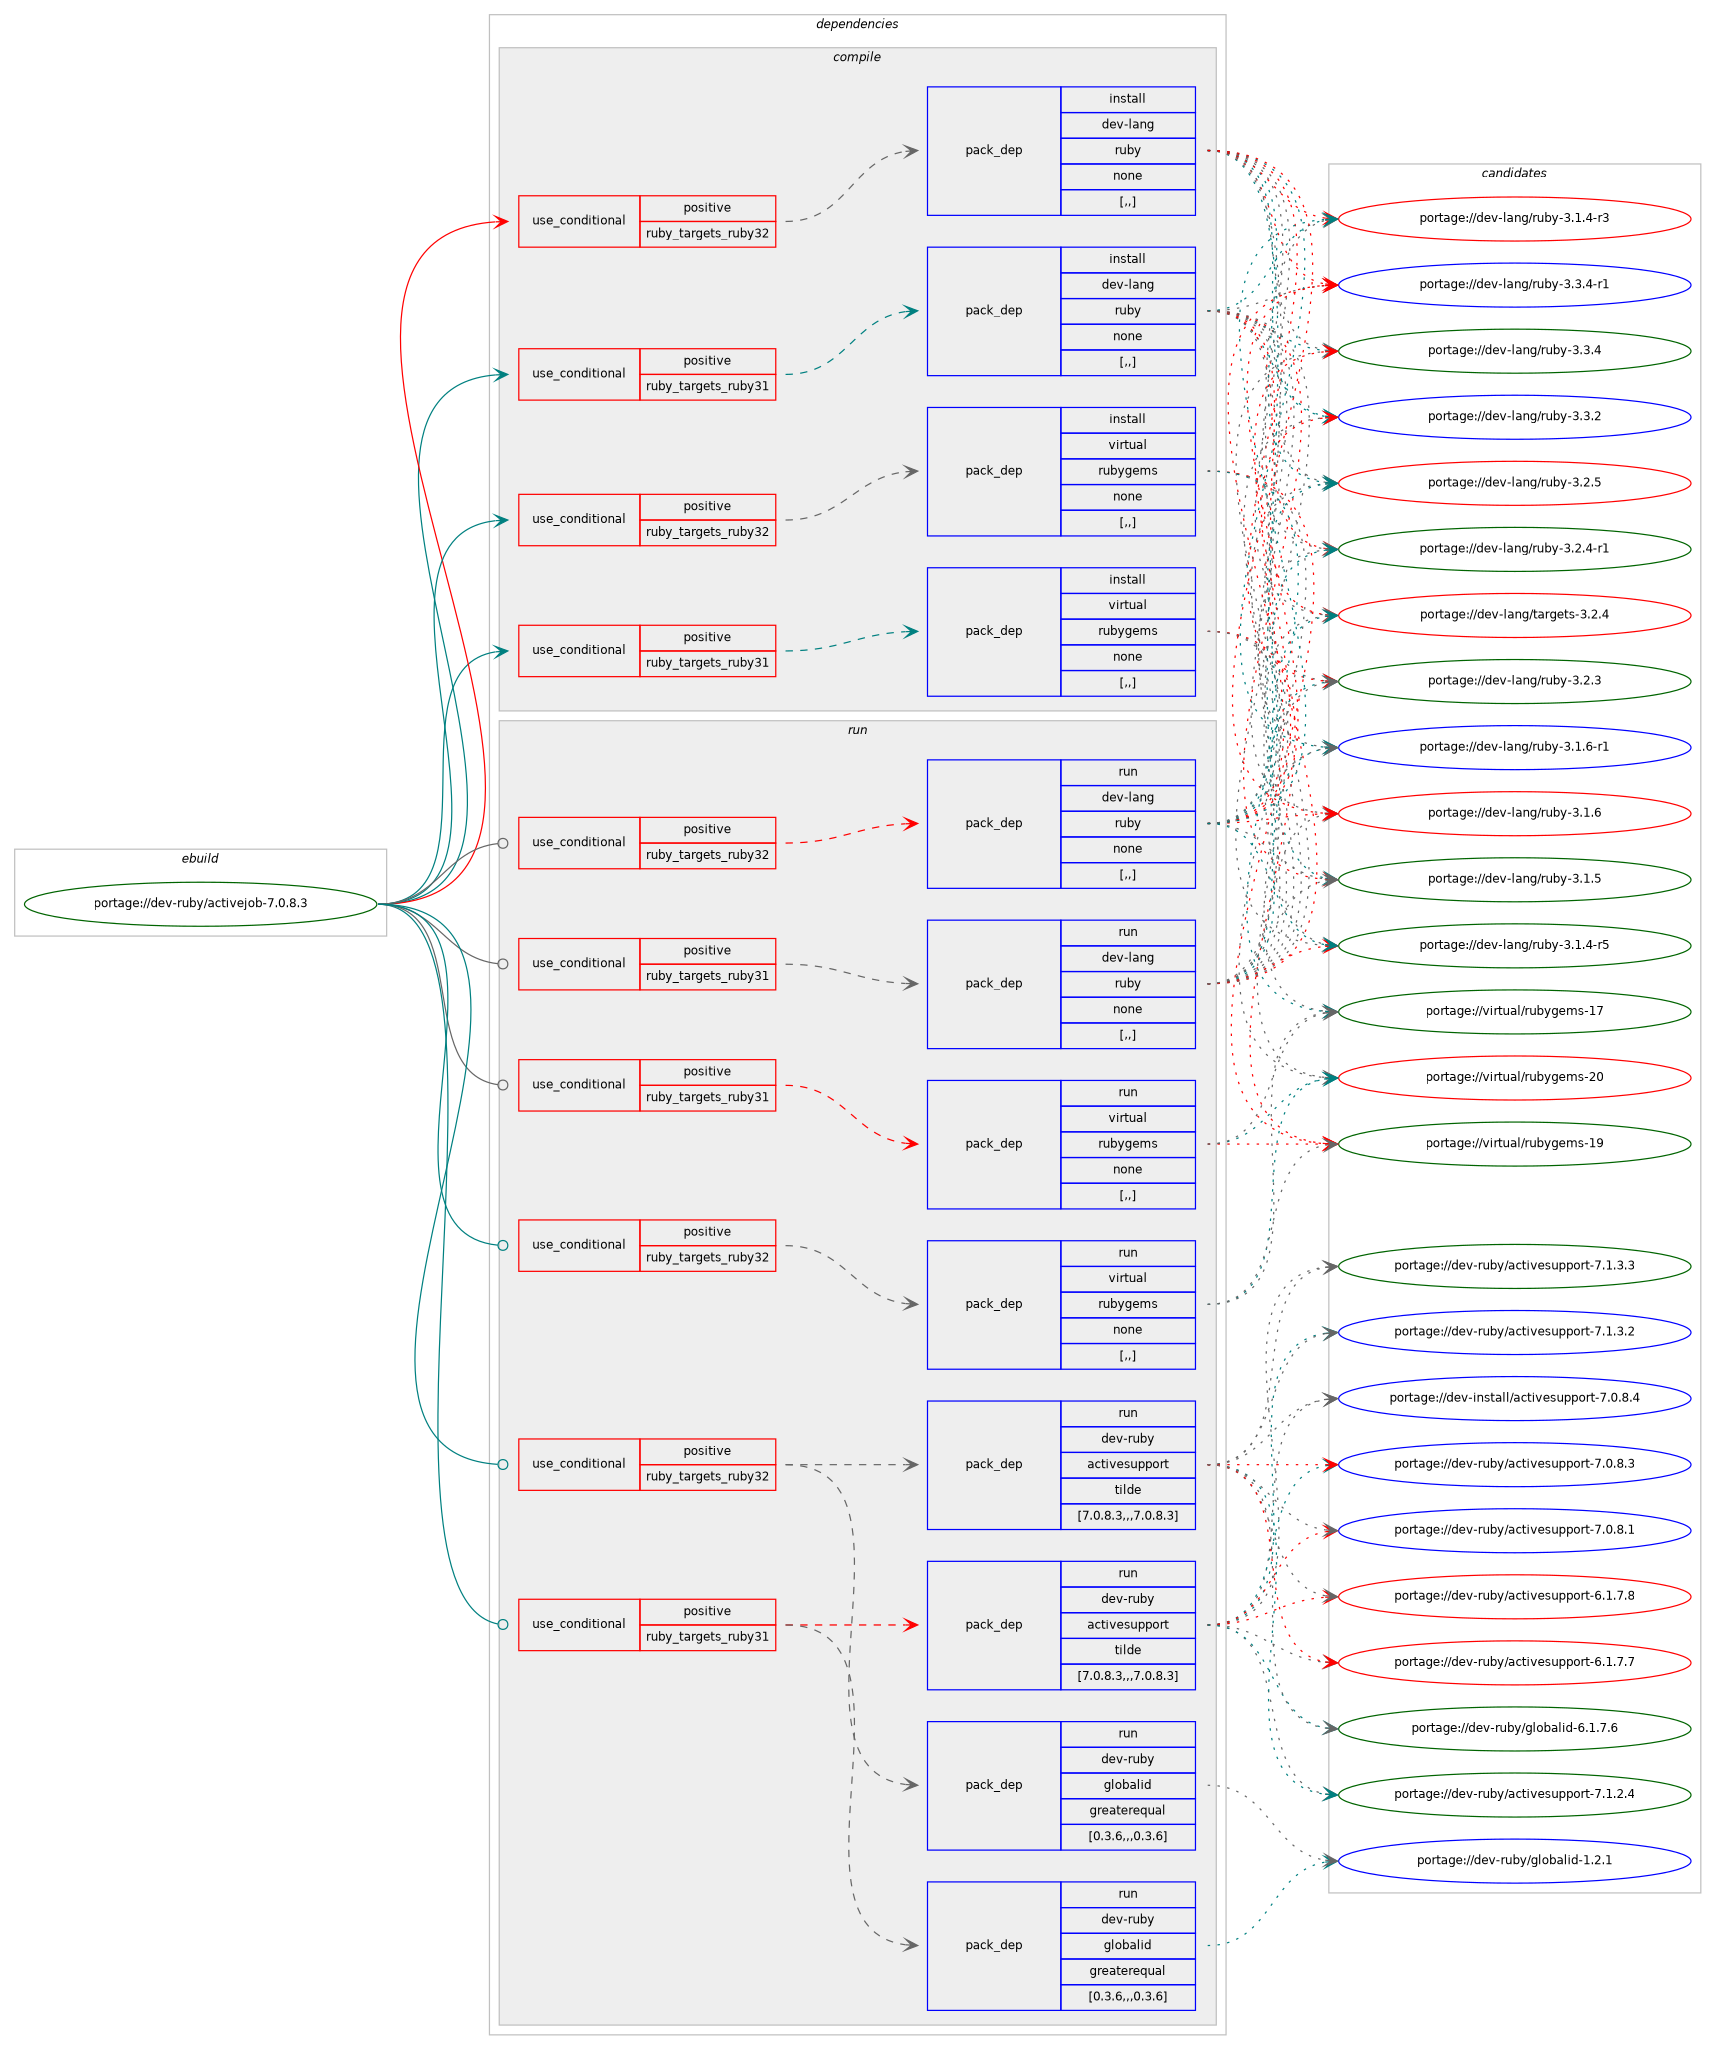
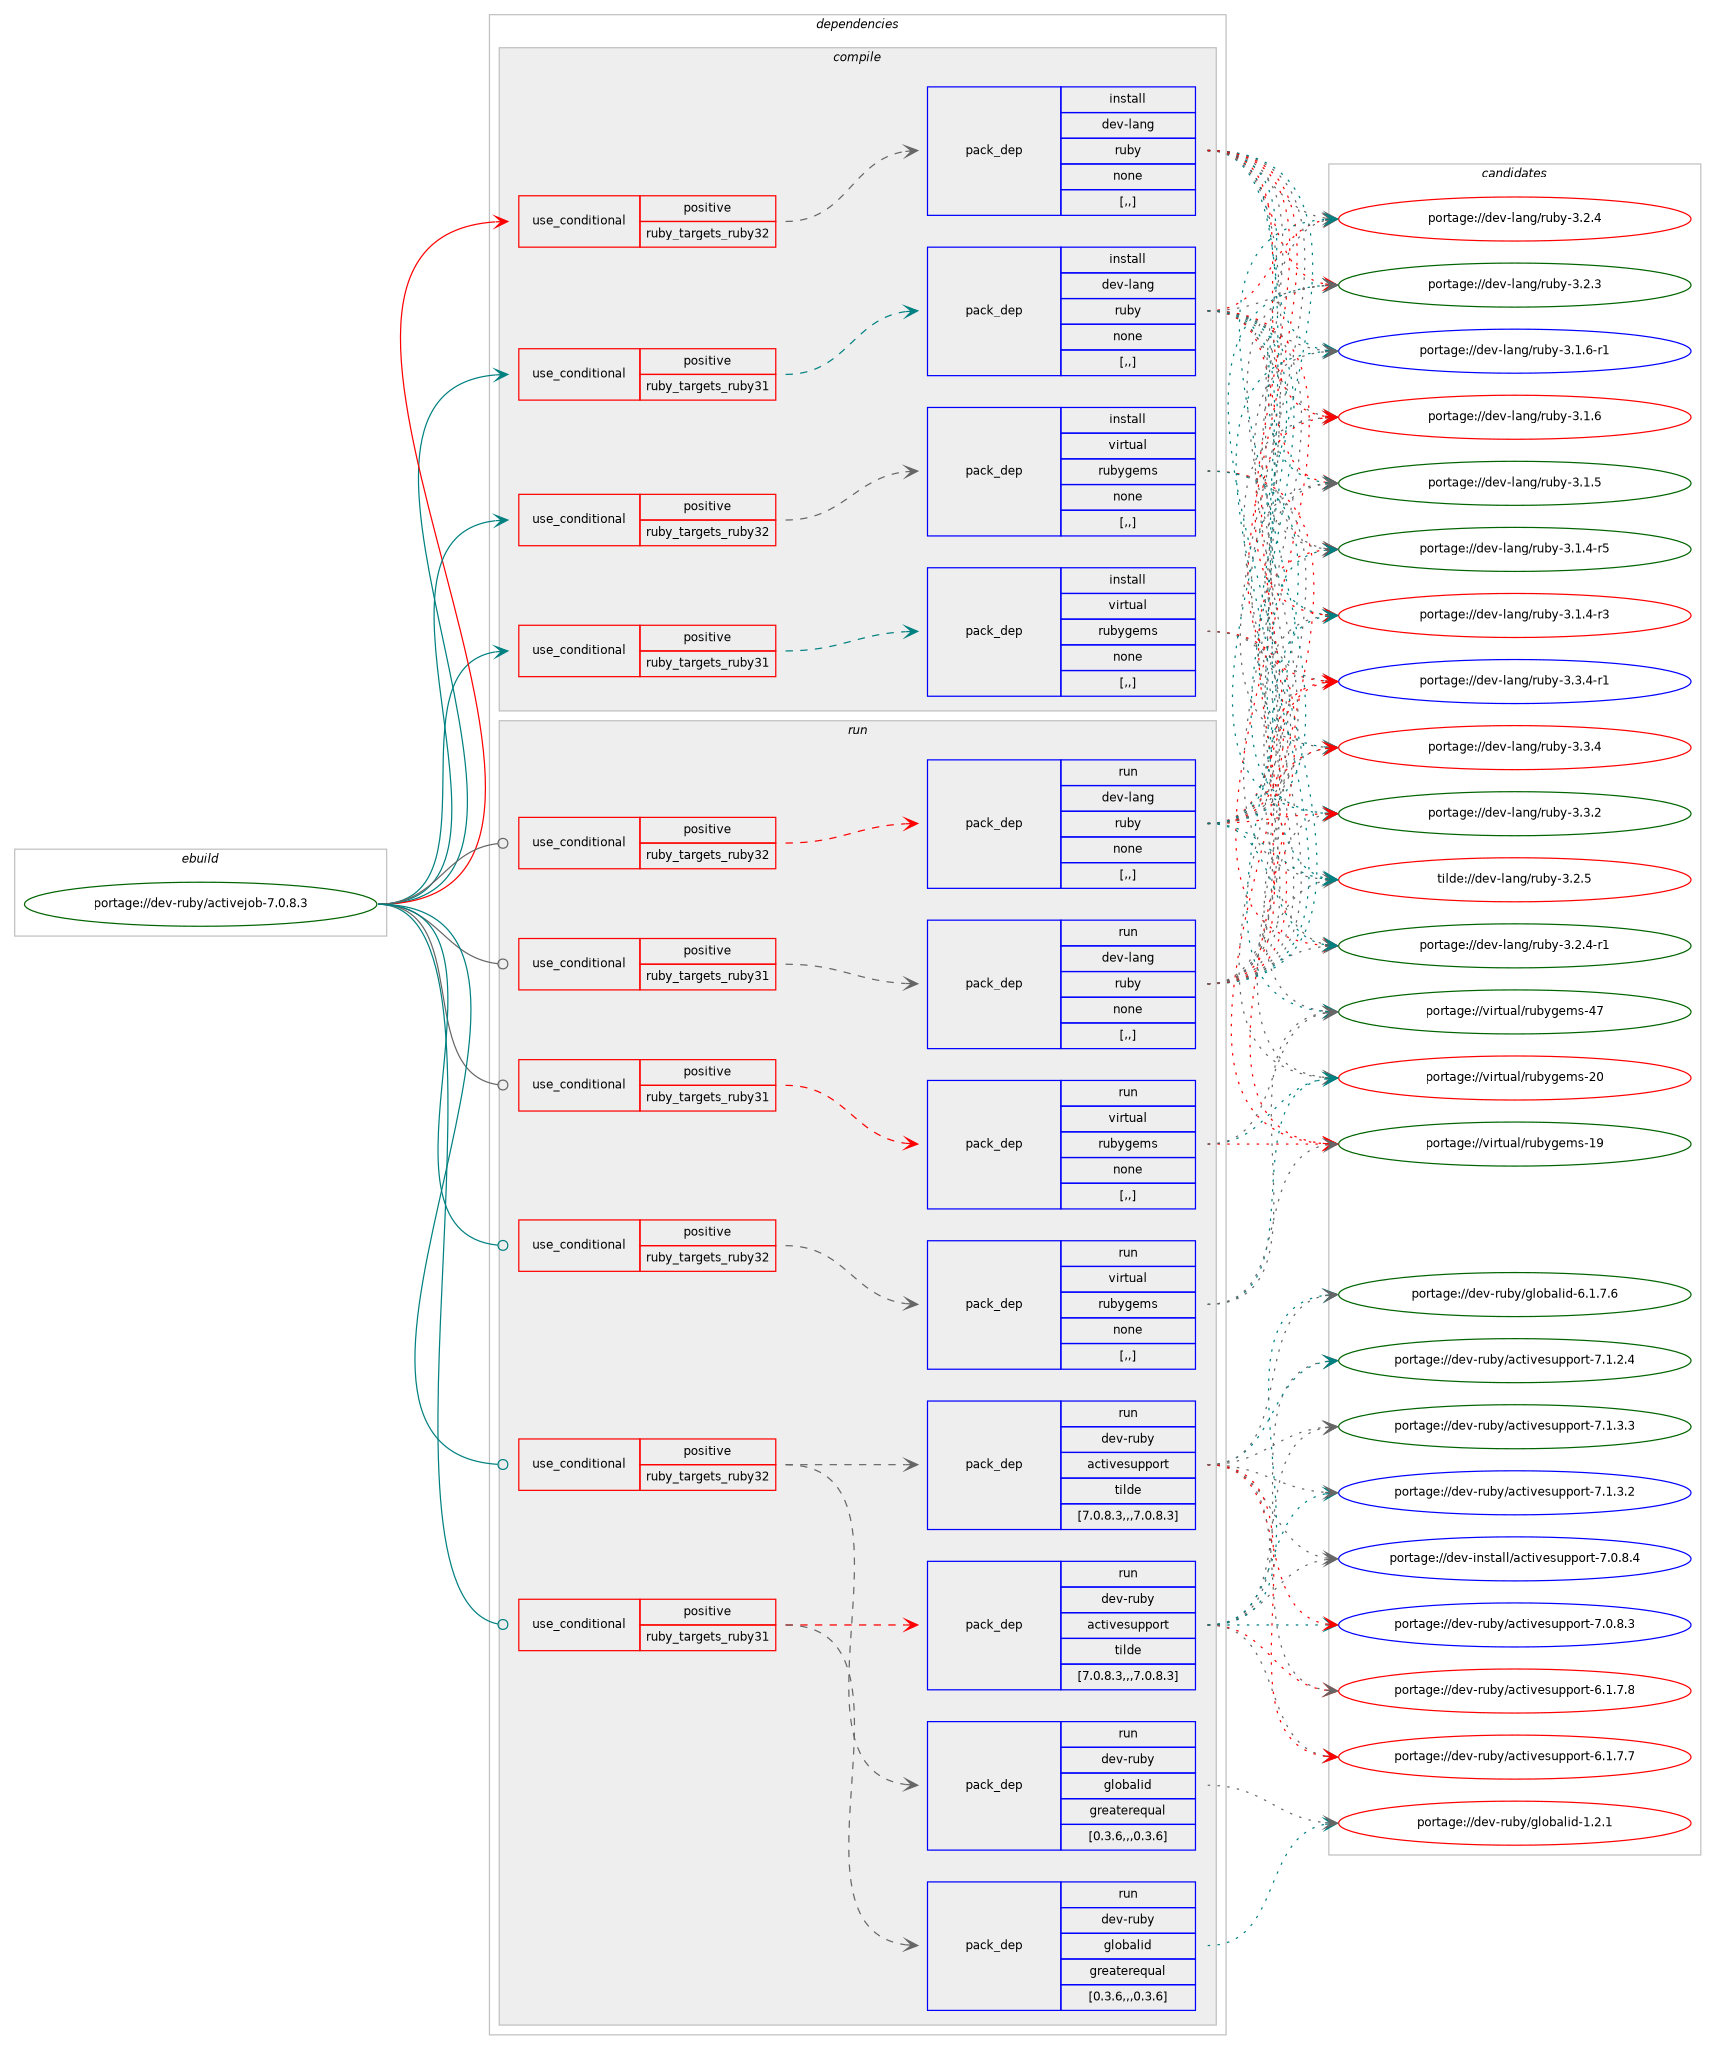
node "portage://dev-lang/ruby-3.3.4": color darkgreen -> red
node "portage://dev-lang/ruby-3.3.2": color blue -> darkgreen
node "portage://dev-lang/ruby-3.2.5": label "portage://dev-lang/ruby-3.2.5" -> "tilde://dev-lang/ruby-3.2.5"
node "portage://dev-lang/targets-3.2.4": label "portage://dev-lang/targets-3.2.4" -> "portage://dev-lang/ruby-3.2.4"
node "portage://virtual/rubygems-17": label "portage://virtual/rubygems-17" -> "portage://virtual/rubygems-47"
node "portage://dev-ruby/activesupport-7.0.8.1": removed
node "portage://dev-ruby/globalid-1.2.1": color blue -> red
